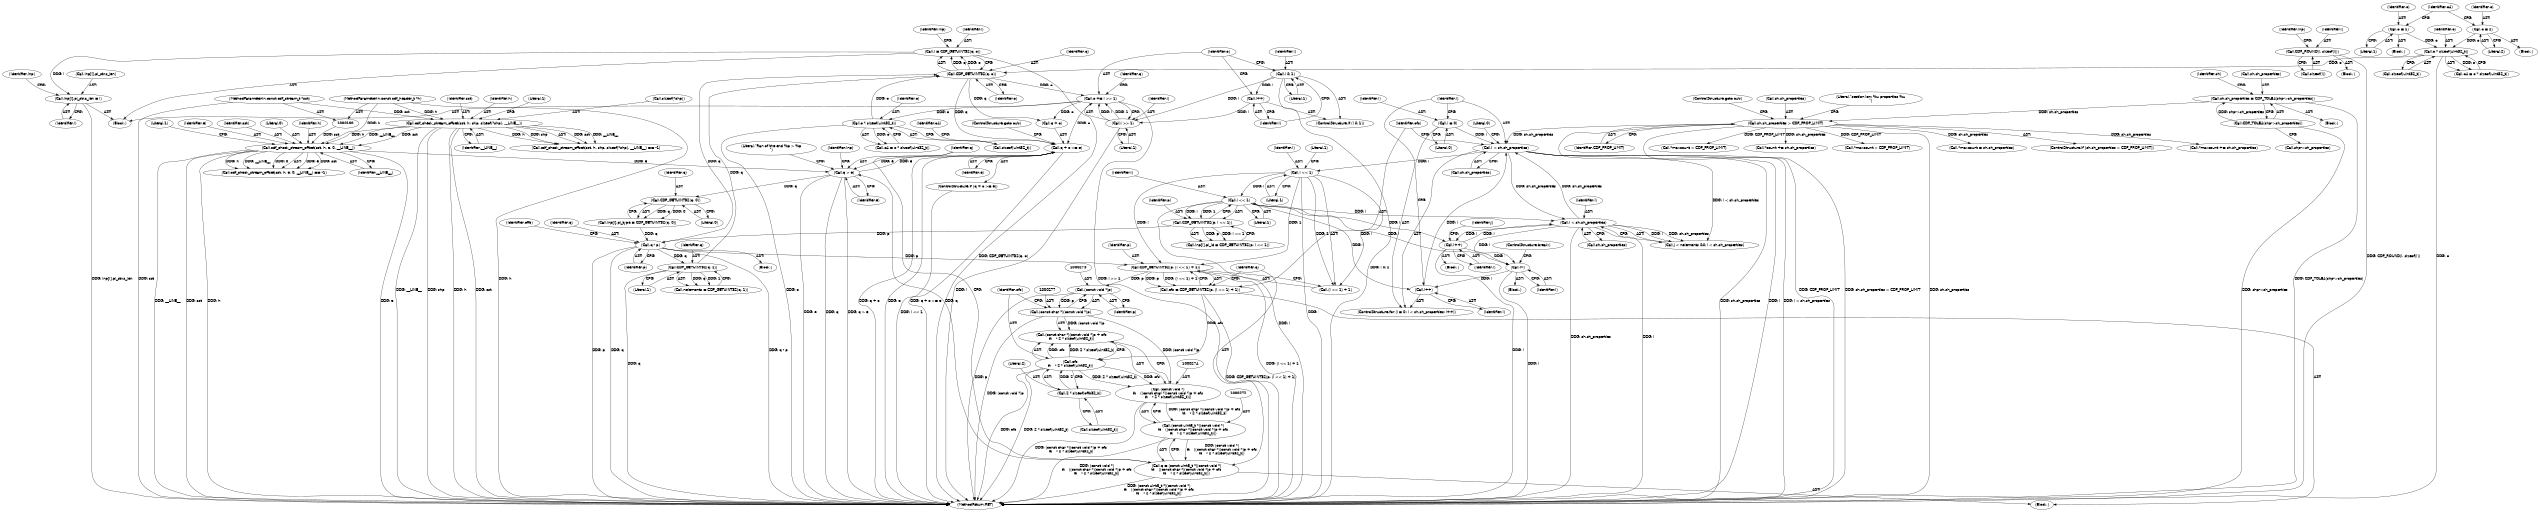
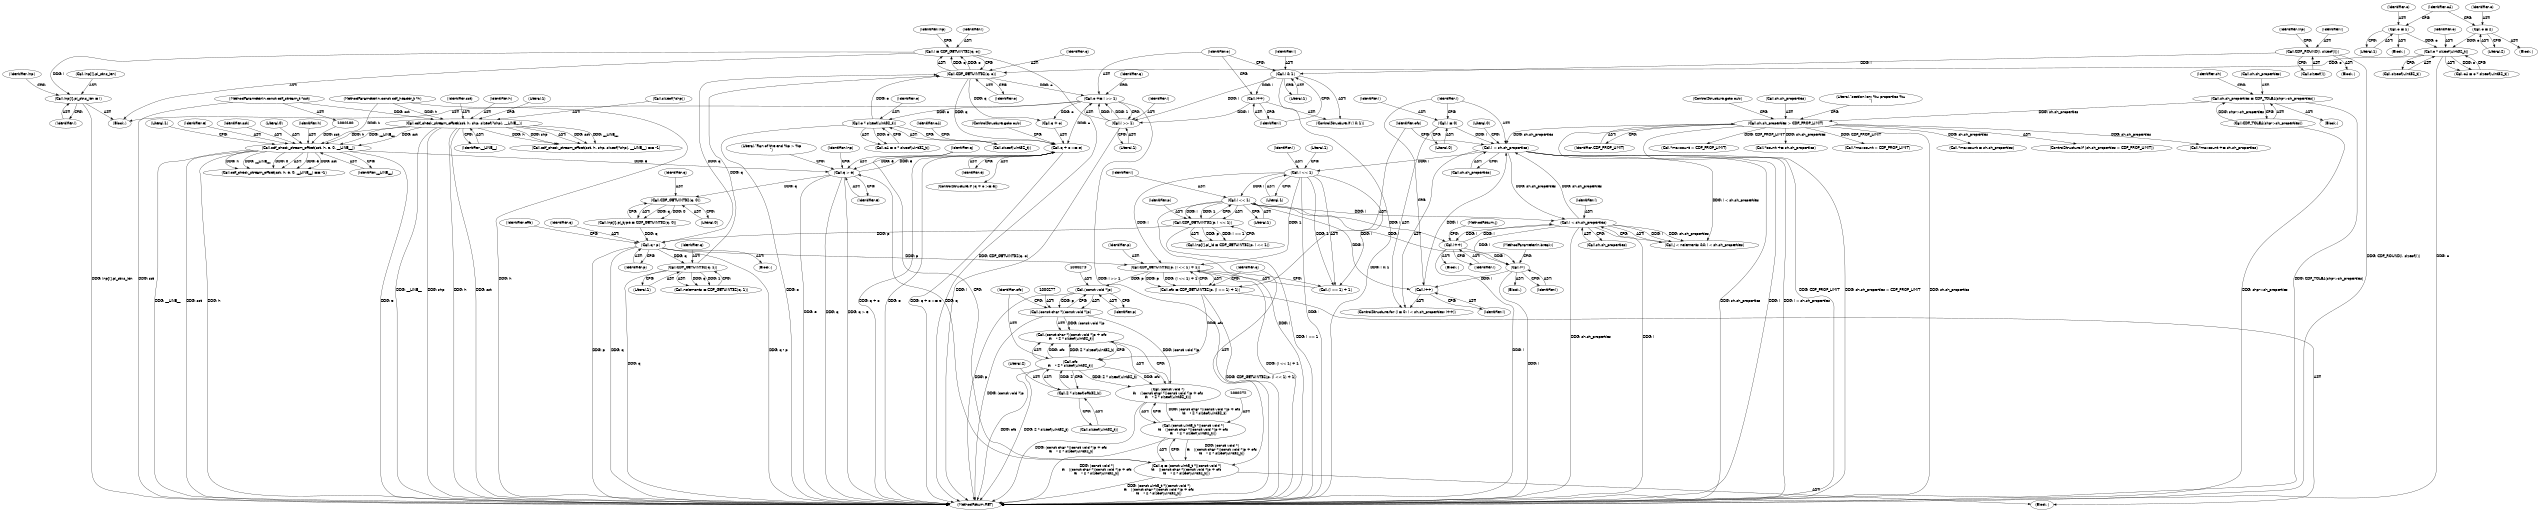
edge "(Call,CDF_ROUND(l, sizeof(l)))" -> "(Call,l & 1)": added, label "DDG: l"
edge "(MethodParameterIn,const cdf_header_t *h)" -> "1000100": removed, label "AST:"
node "(Call,shp->sh_properties)": removed
node "(Identifier,j)": label "(Identifier,j)" -> "(MethodReturn,j)"
node "(ControlStructure,break;)": label "(ControlStructure,break;)" -> "(MethodParameterIn,break;)"
edge "(ControlStructure,if (q + o >= e))" -> "(MethodReturn,RET)": now "(Call,CDF_GETUINT32(p, i << 1))" -> "(MethodReturn,RET)"
node "1000274": removed
